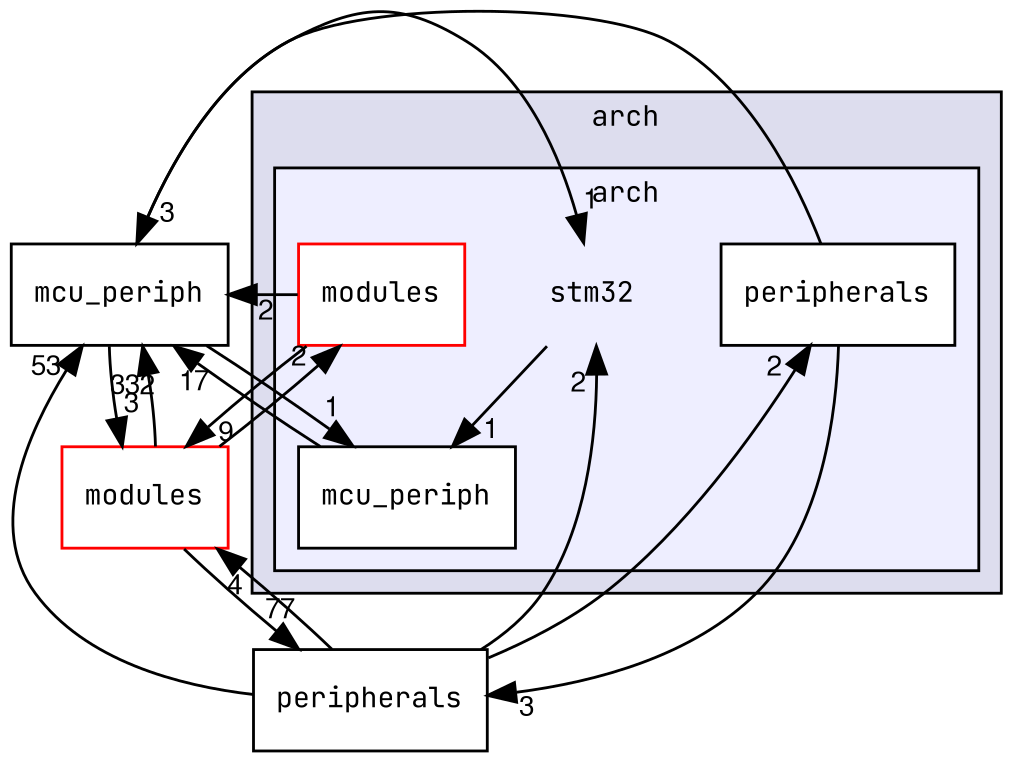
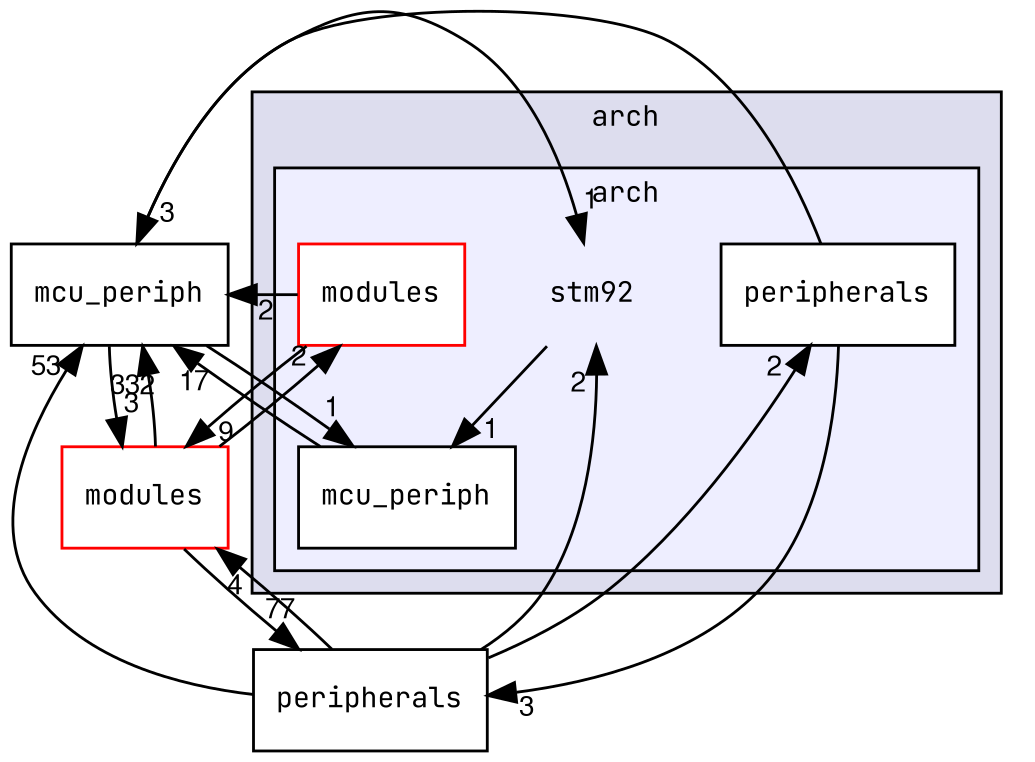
node "stm32": label "stm32" -> "stm92"
